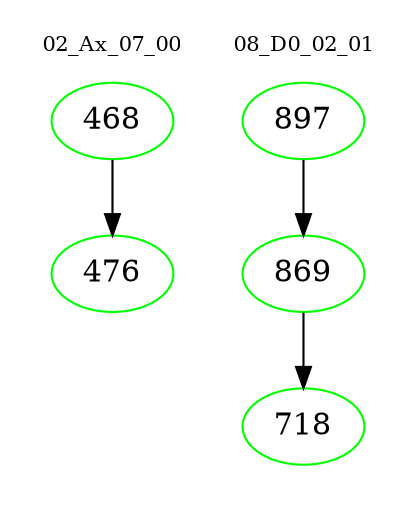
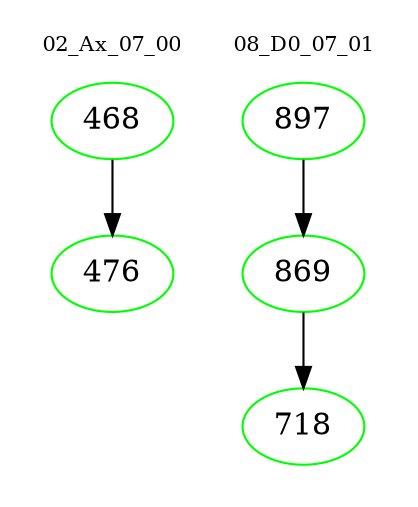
cluster "08_D0_02_01": label "08_D0_02_01" -> "08_D0_07_01"
